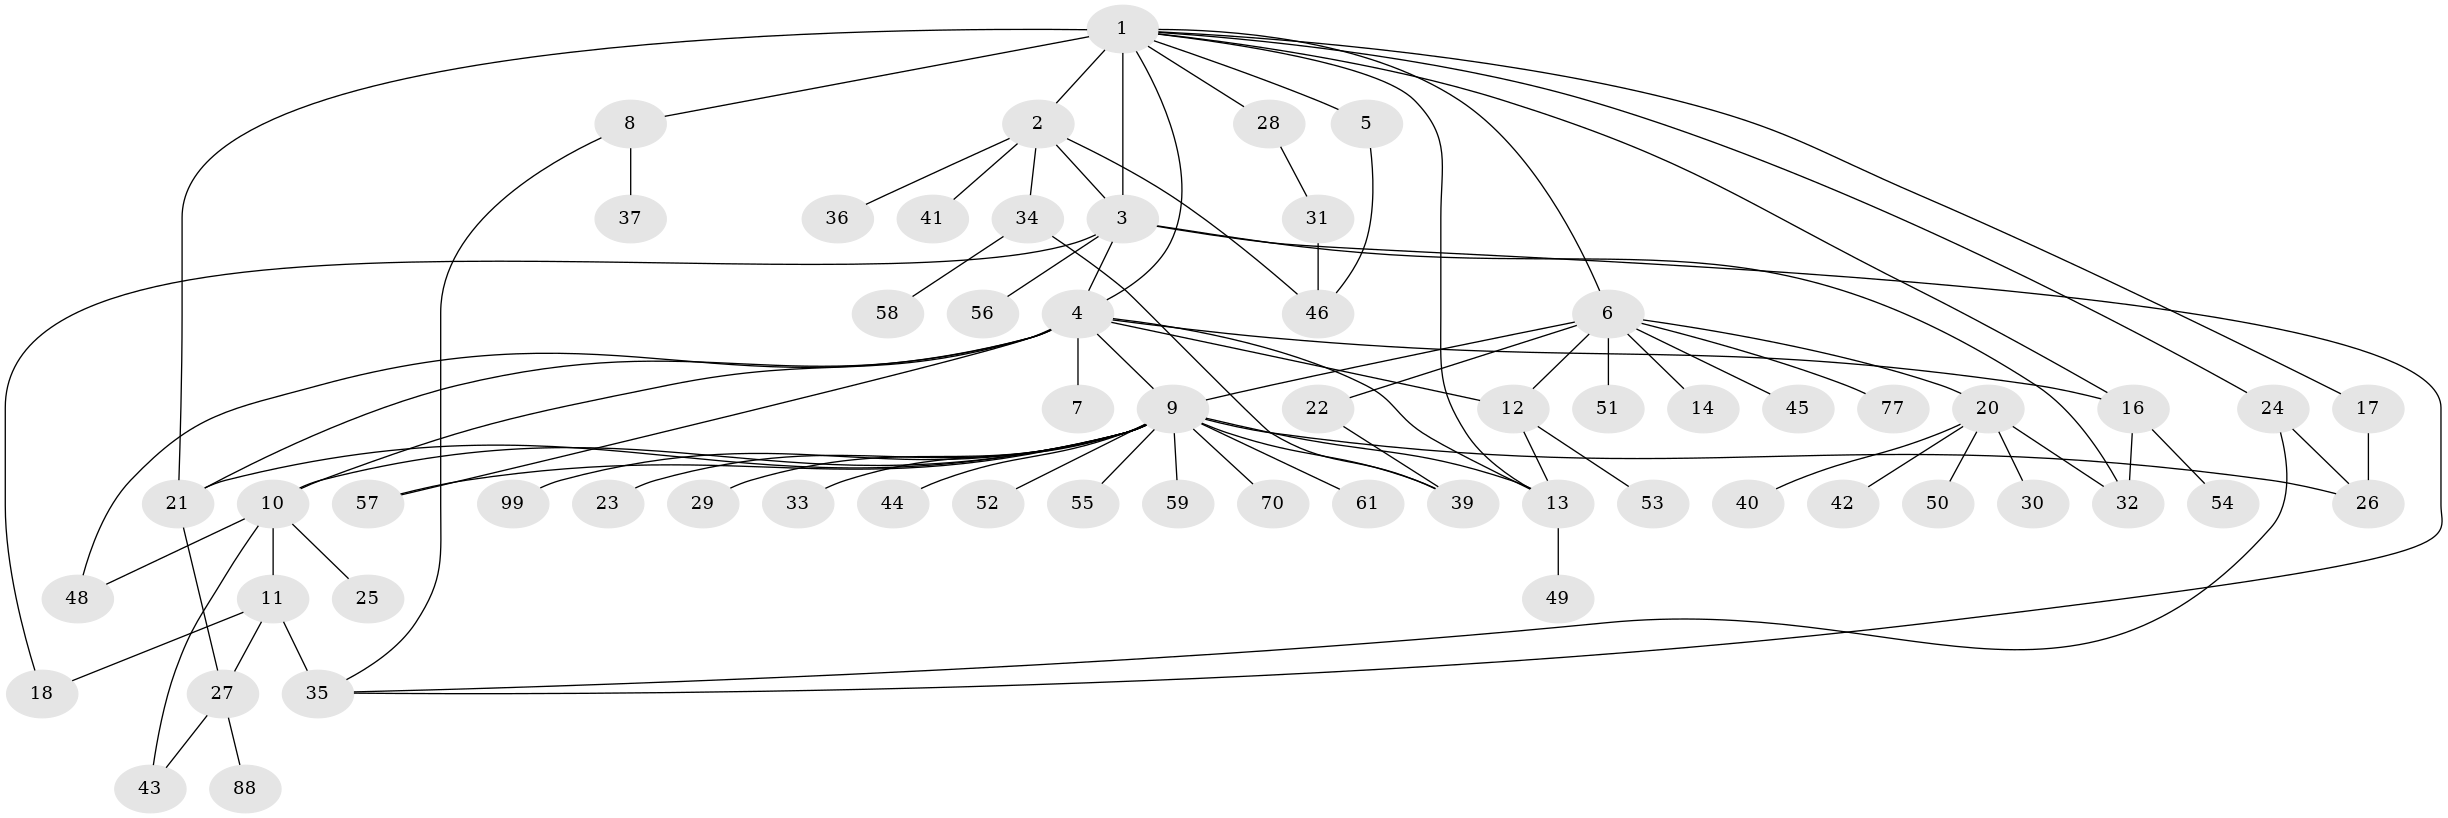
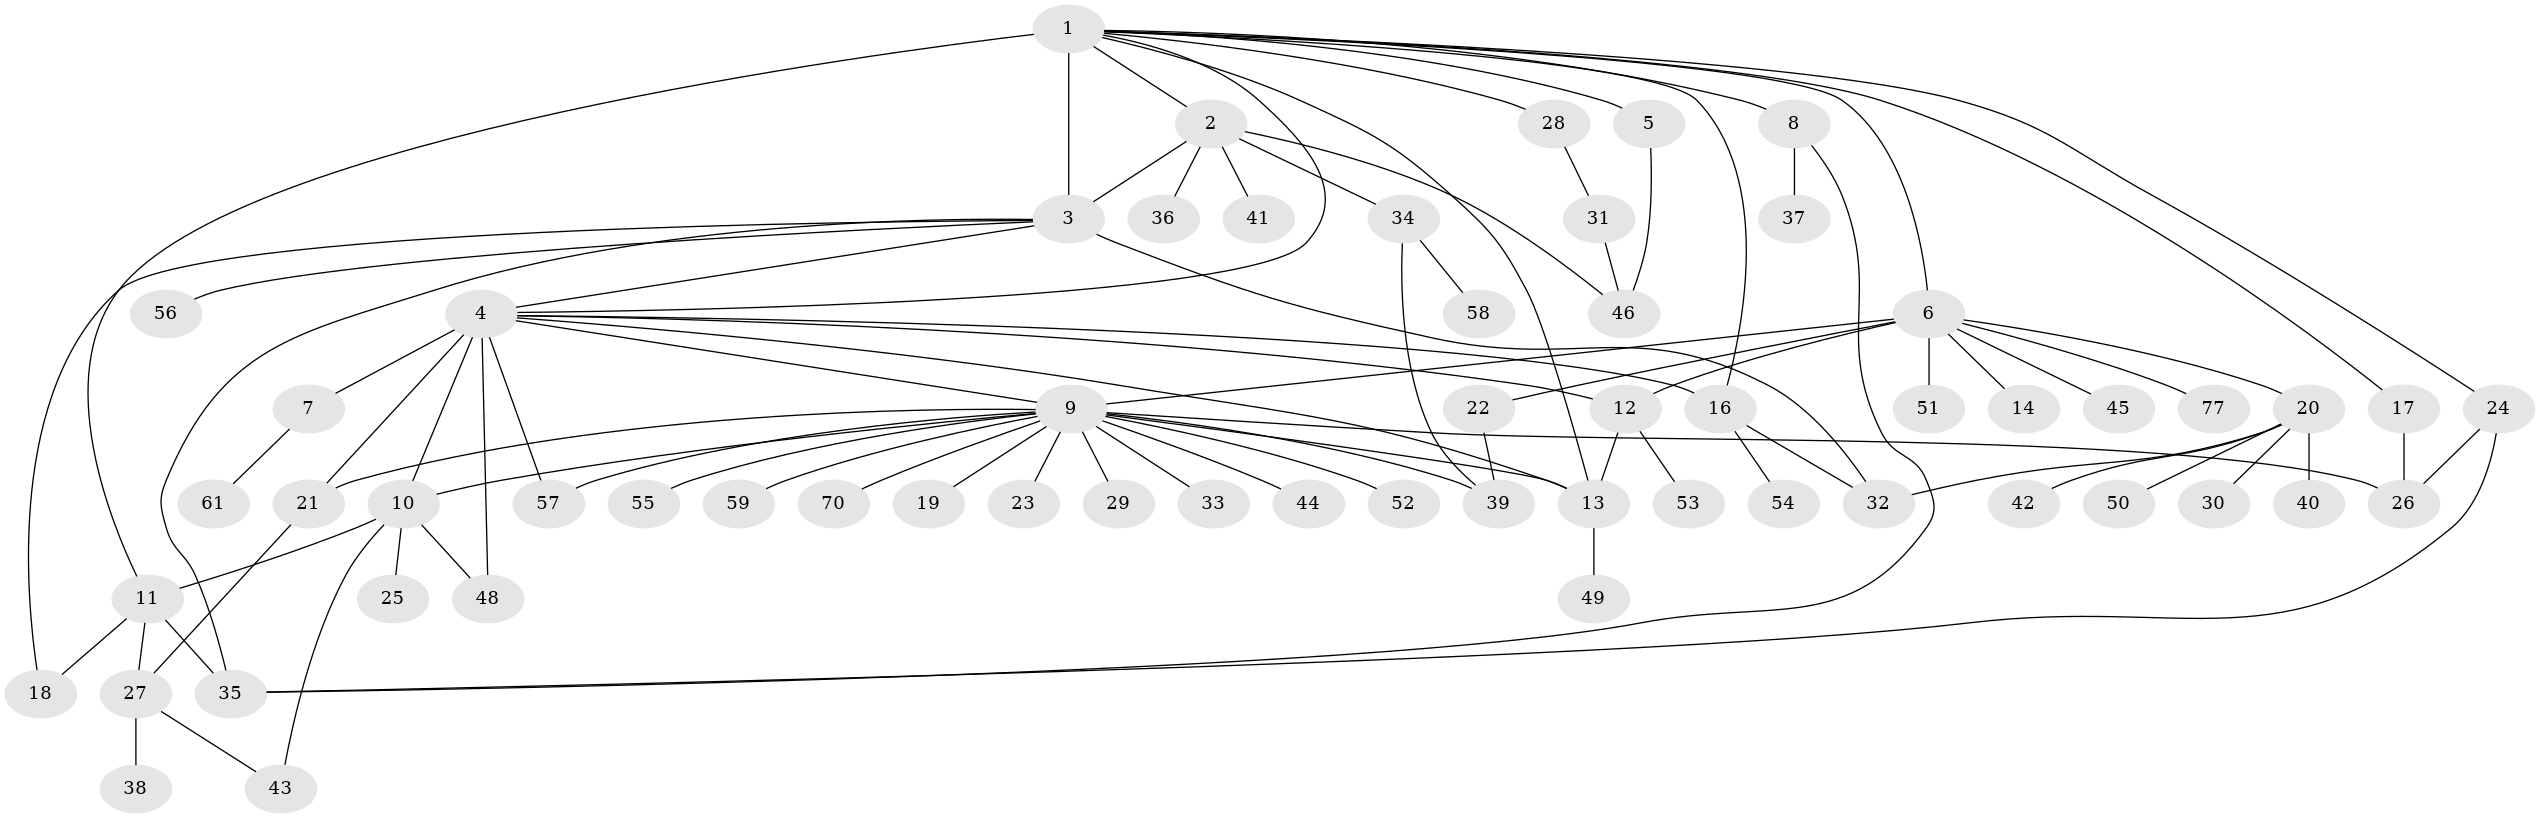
edge "1" -- "21": now "1" -- "11"
edge "9" -- "61": now "7" -- "61"
node "99": label "99" -> "19"
node "88": label "88" -> "38"
